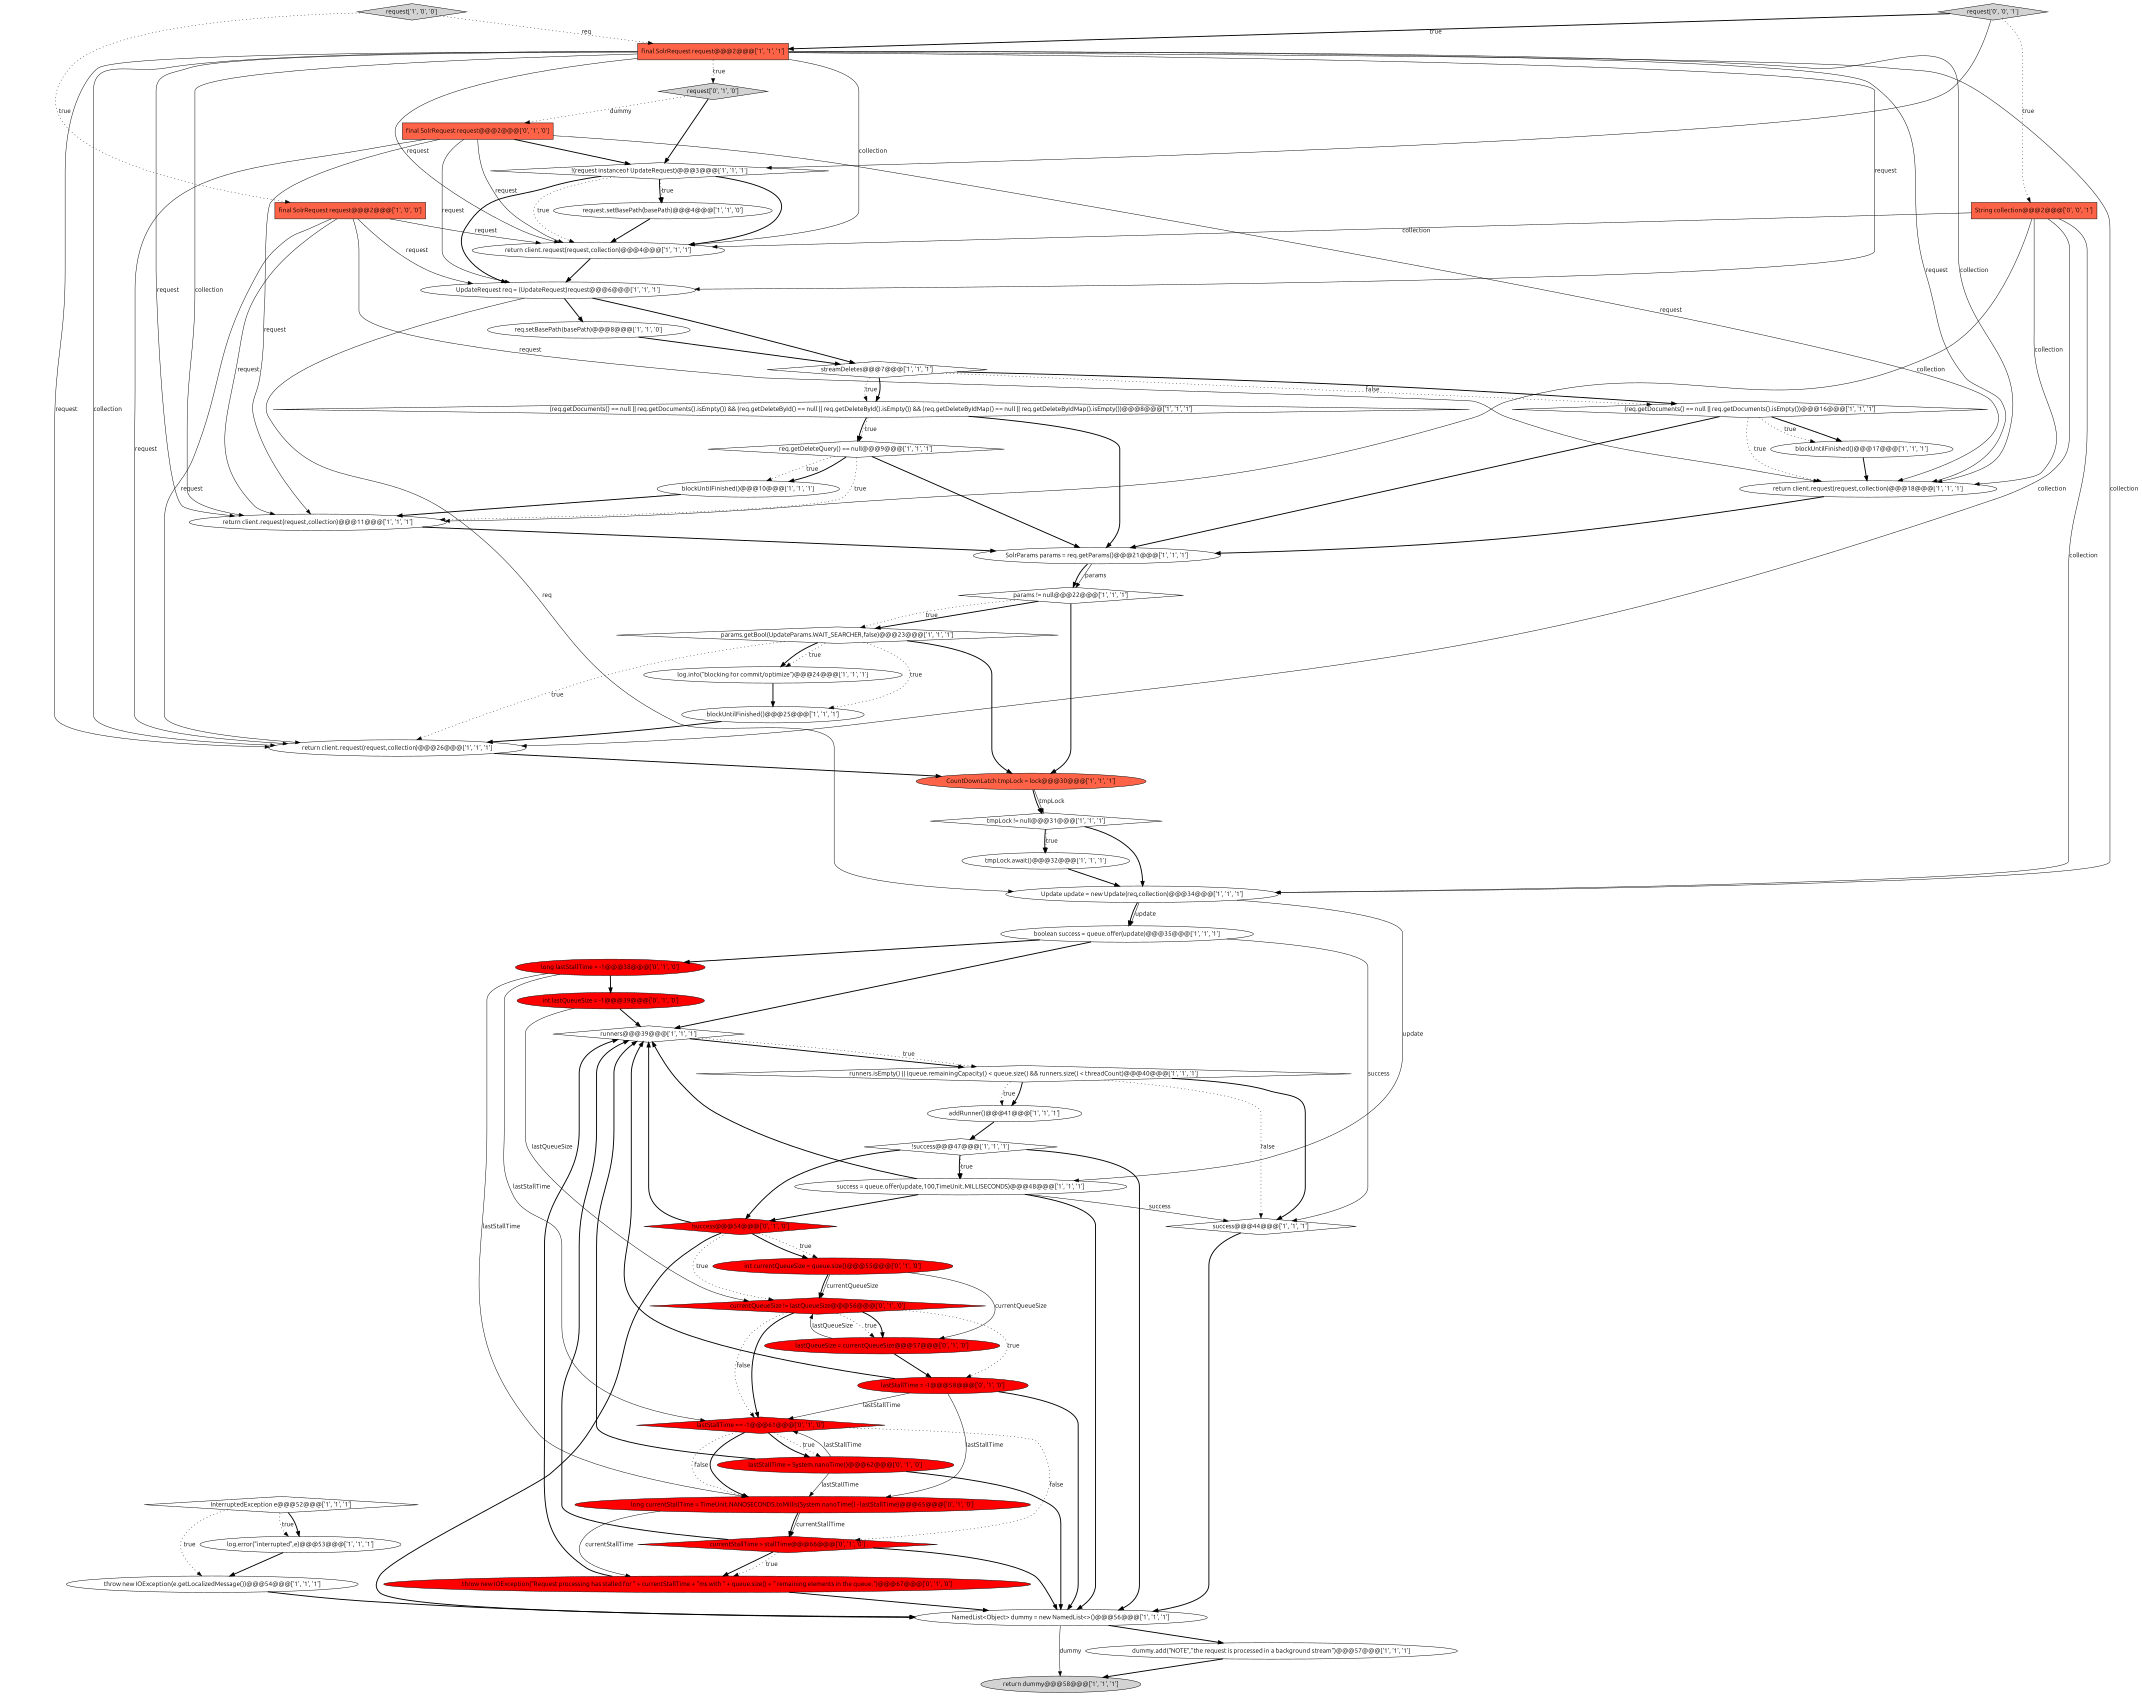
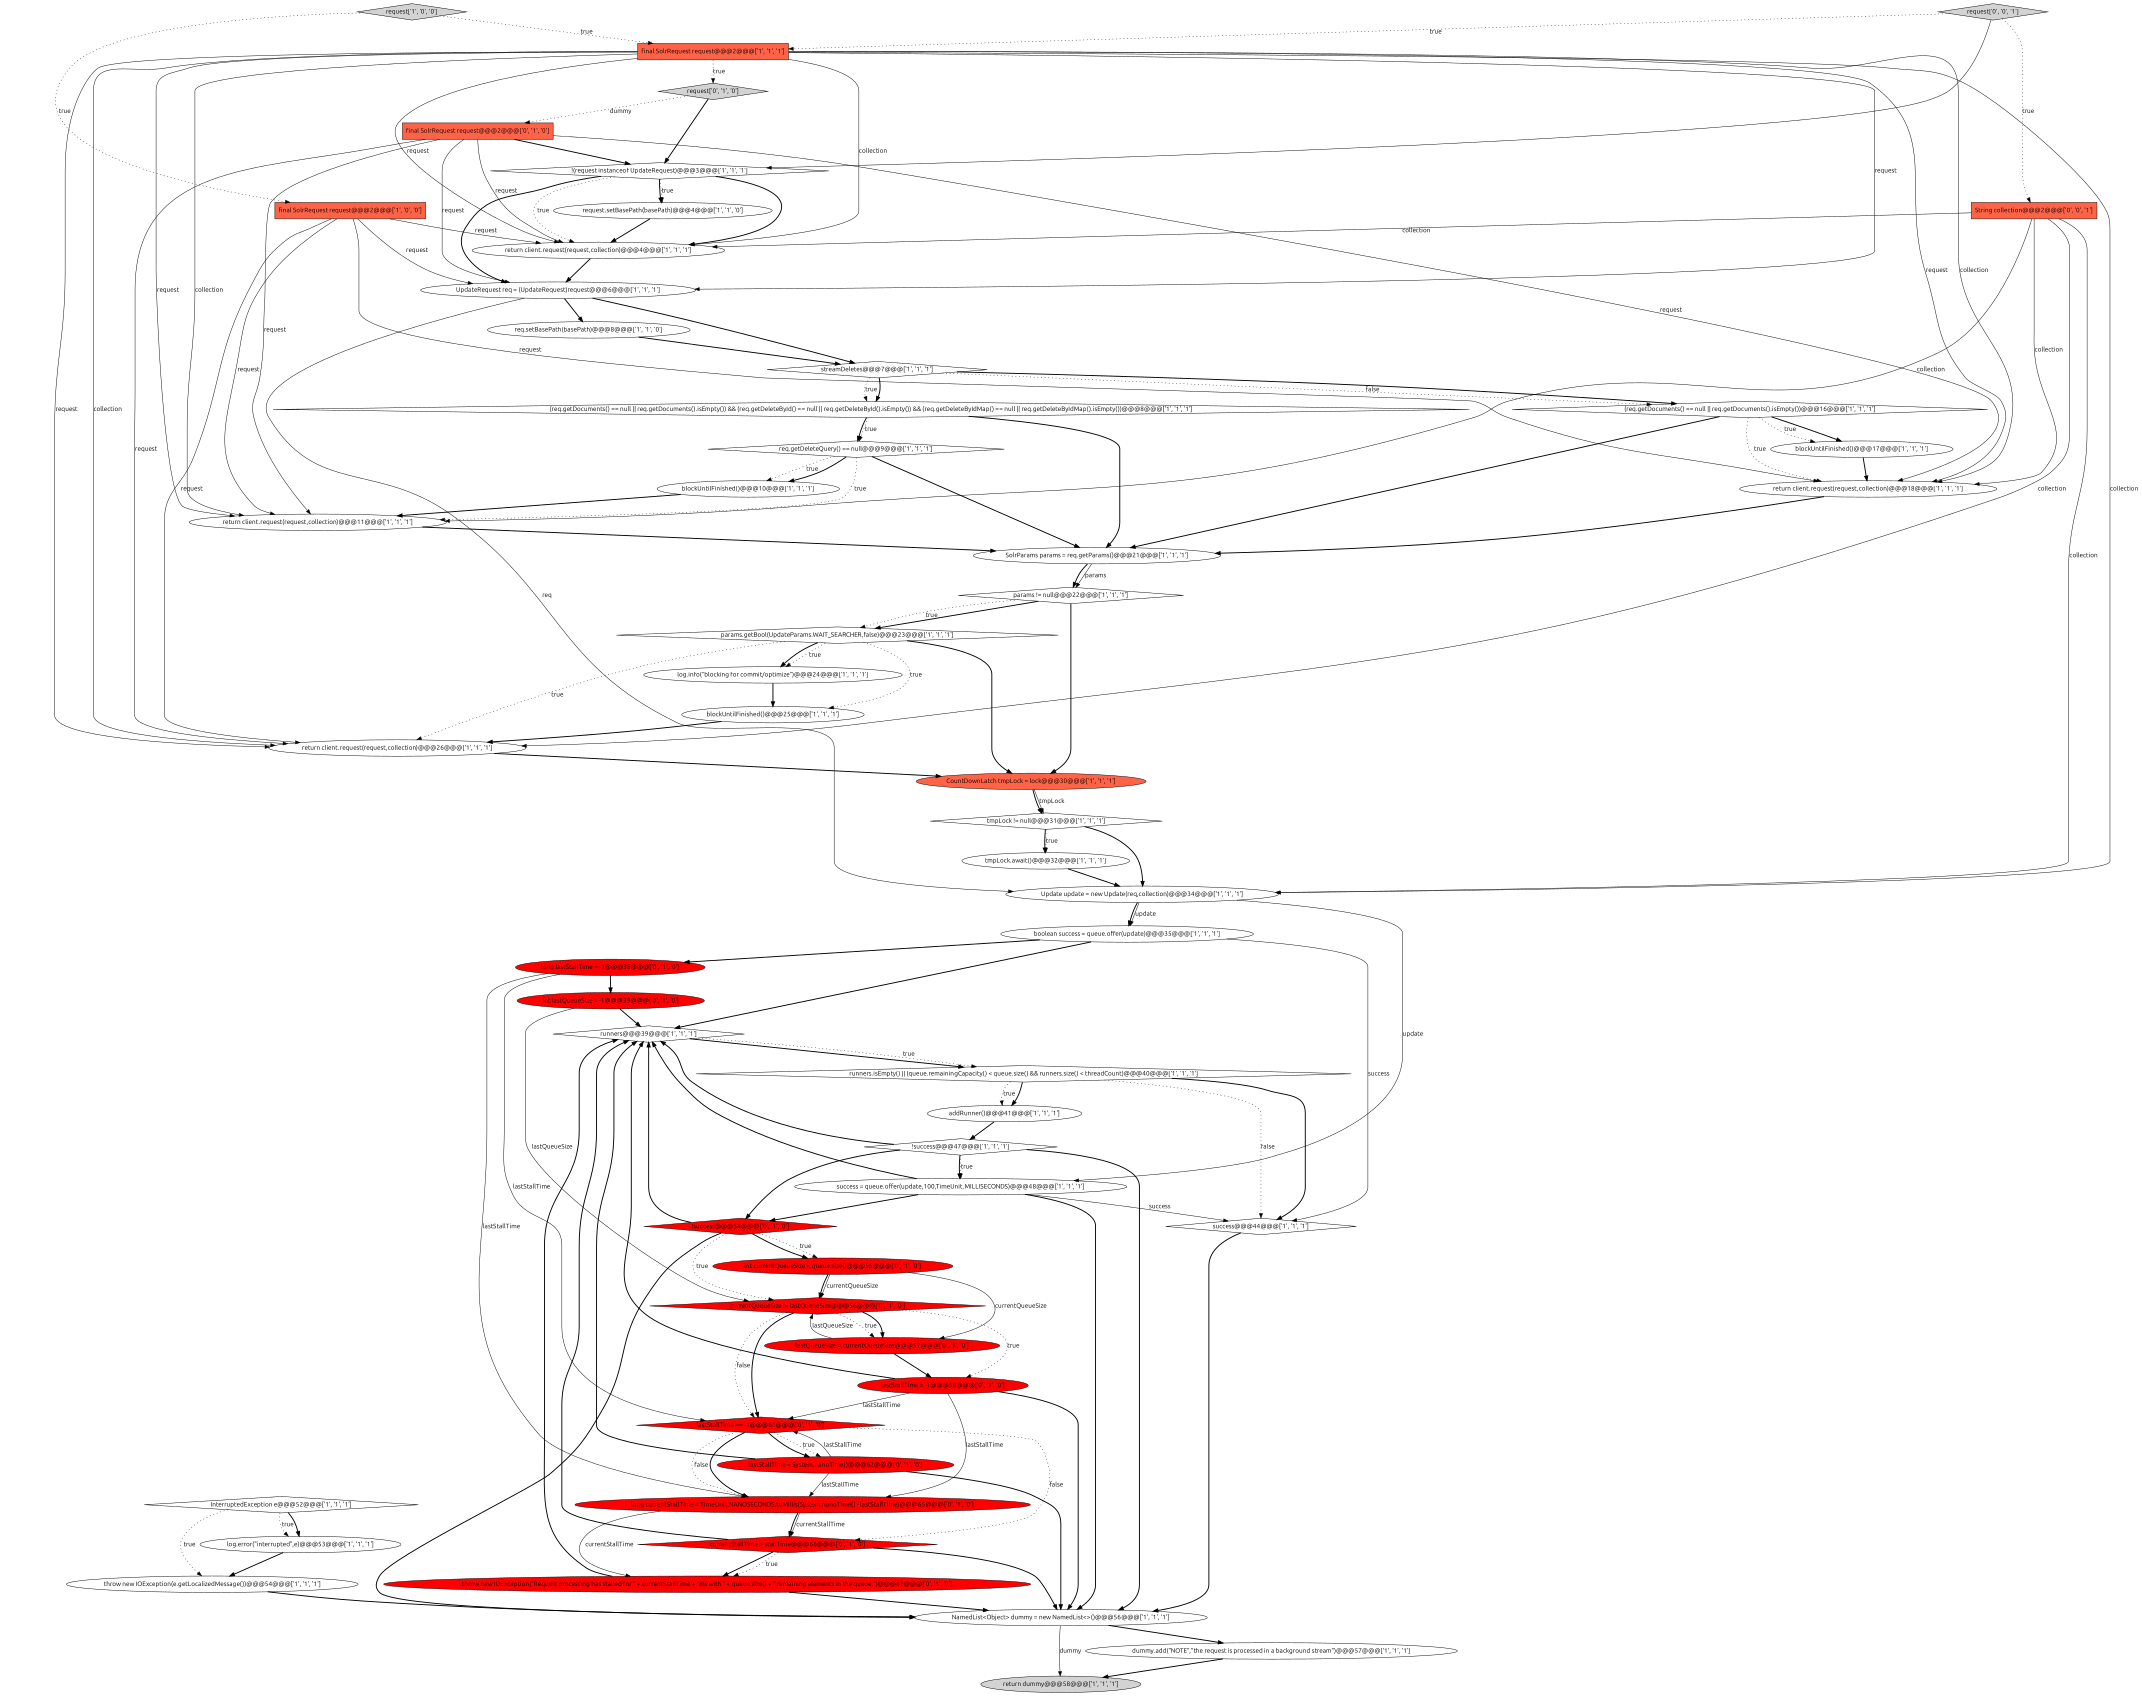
edge "request['0', '0', '1']" -> "final SolrRequest request@@@2@@@['1', '1', '1']": style bold -> dotted
edge "request['1', '0', '0']" -> "final SolrRequest request@@@2@@@['1', '1', '1']": label "req" -> "true"
edge "!success@@@47@@@['1', '1', '1']" -> "runners@@@39@@@['1', '1', '1']": added
